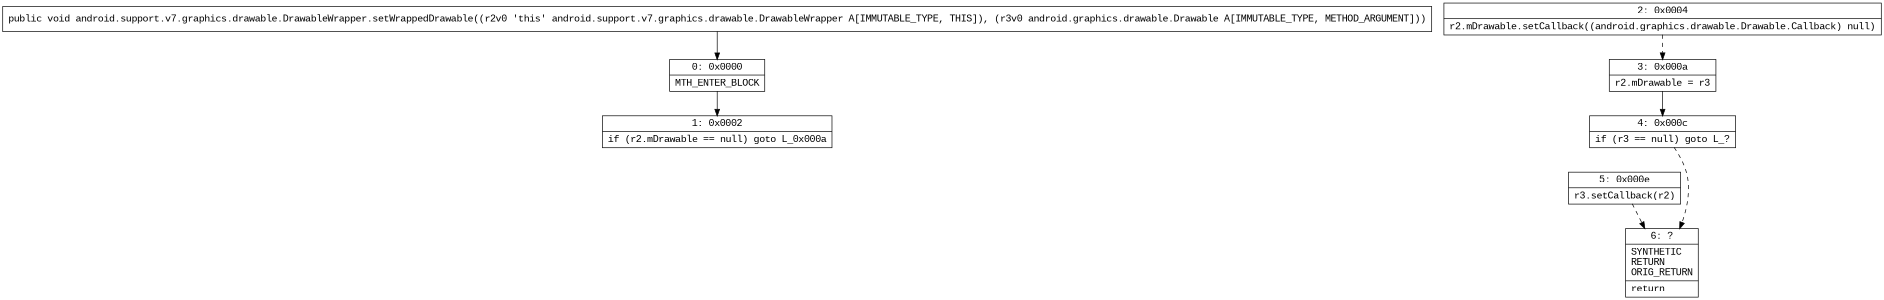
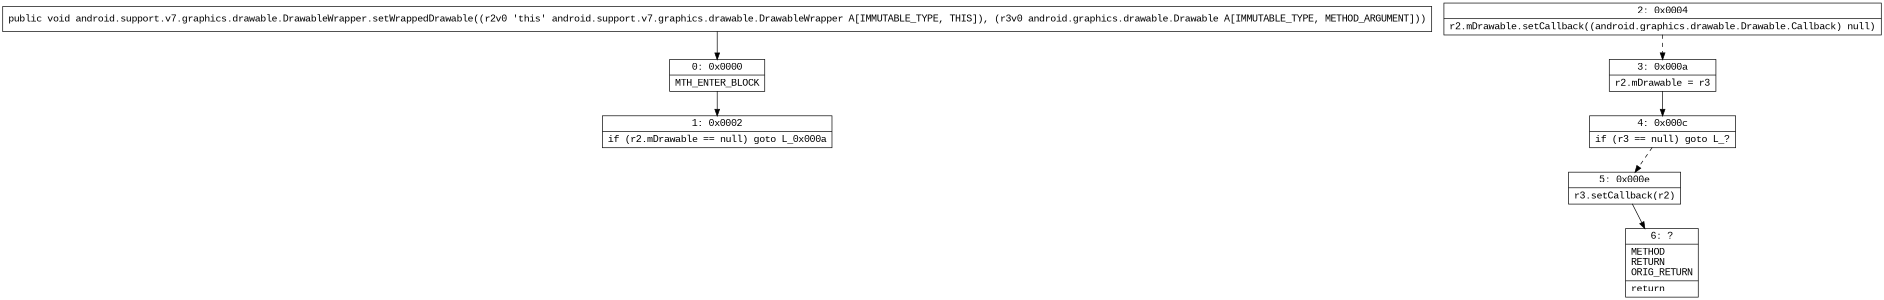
edge "4: 0x000c" -> "6: ?": now "4: 0x000c" -> "5: 0x000e"
edge "5: 0x000e" -> "6: ?": style dashed -> solid
node "6: ?": text "SYNTHETIC" -> "METHOD"
